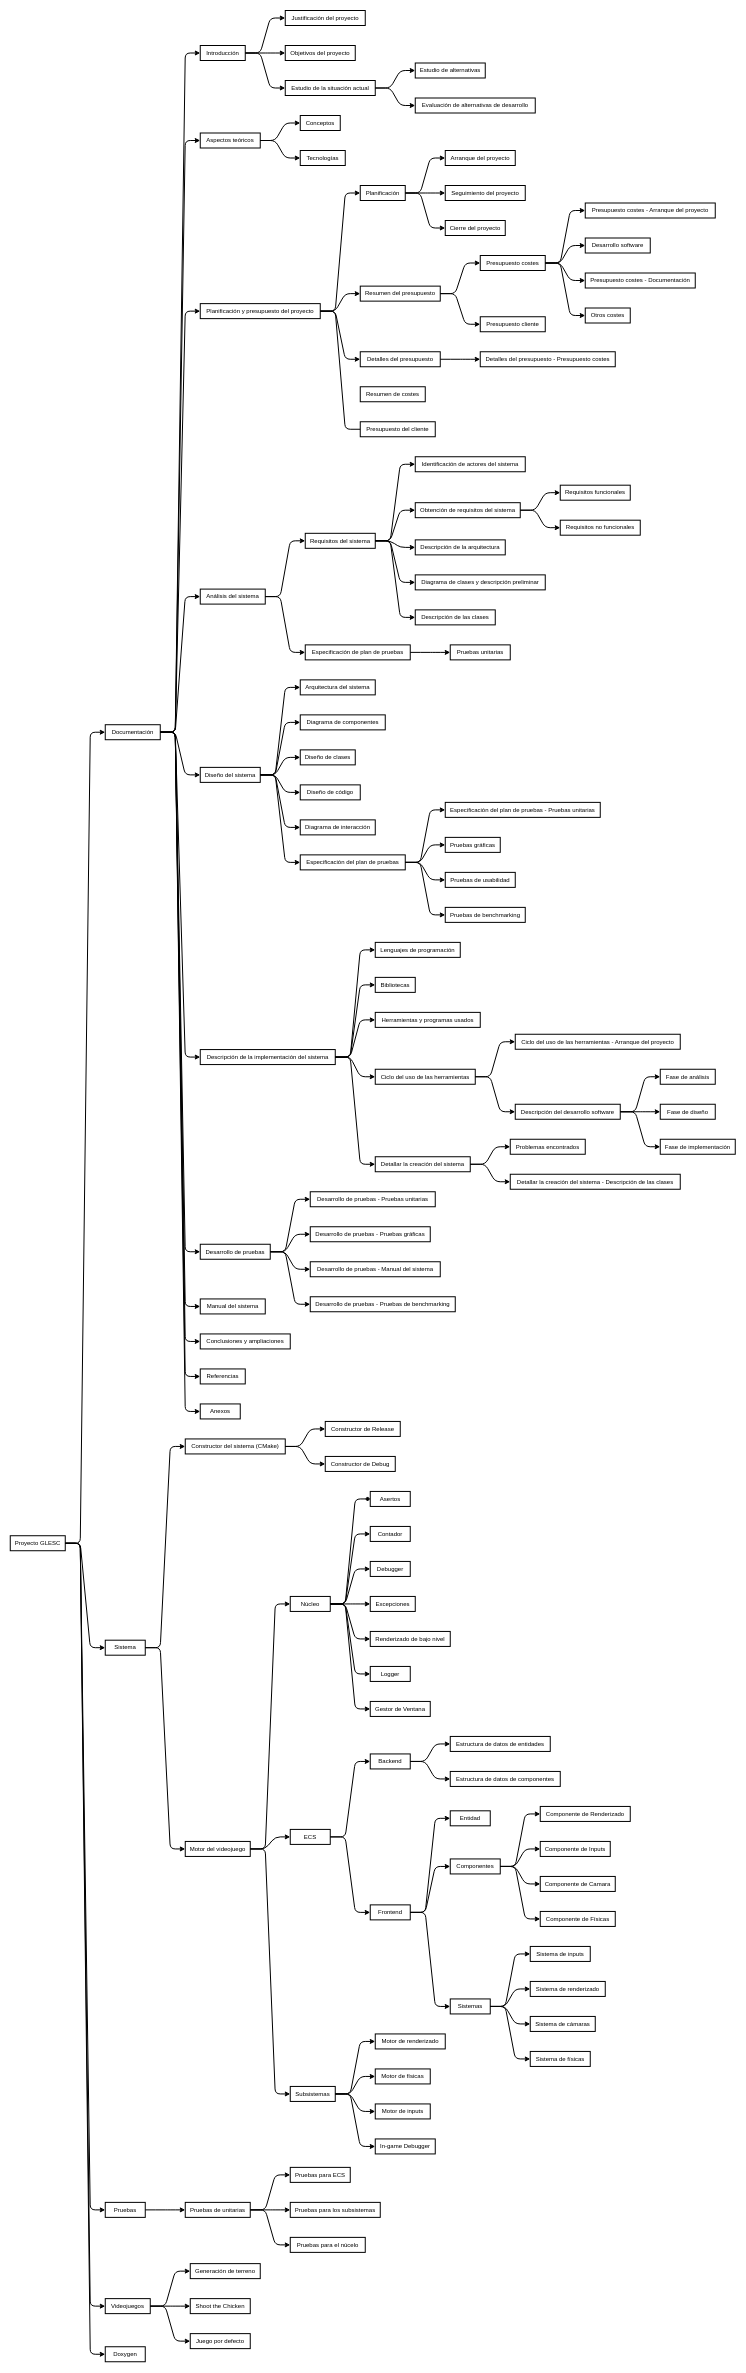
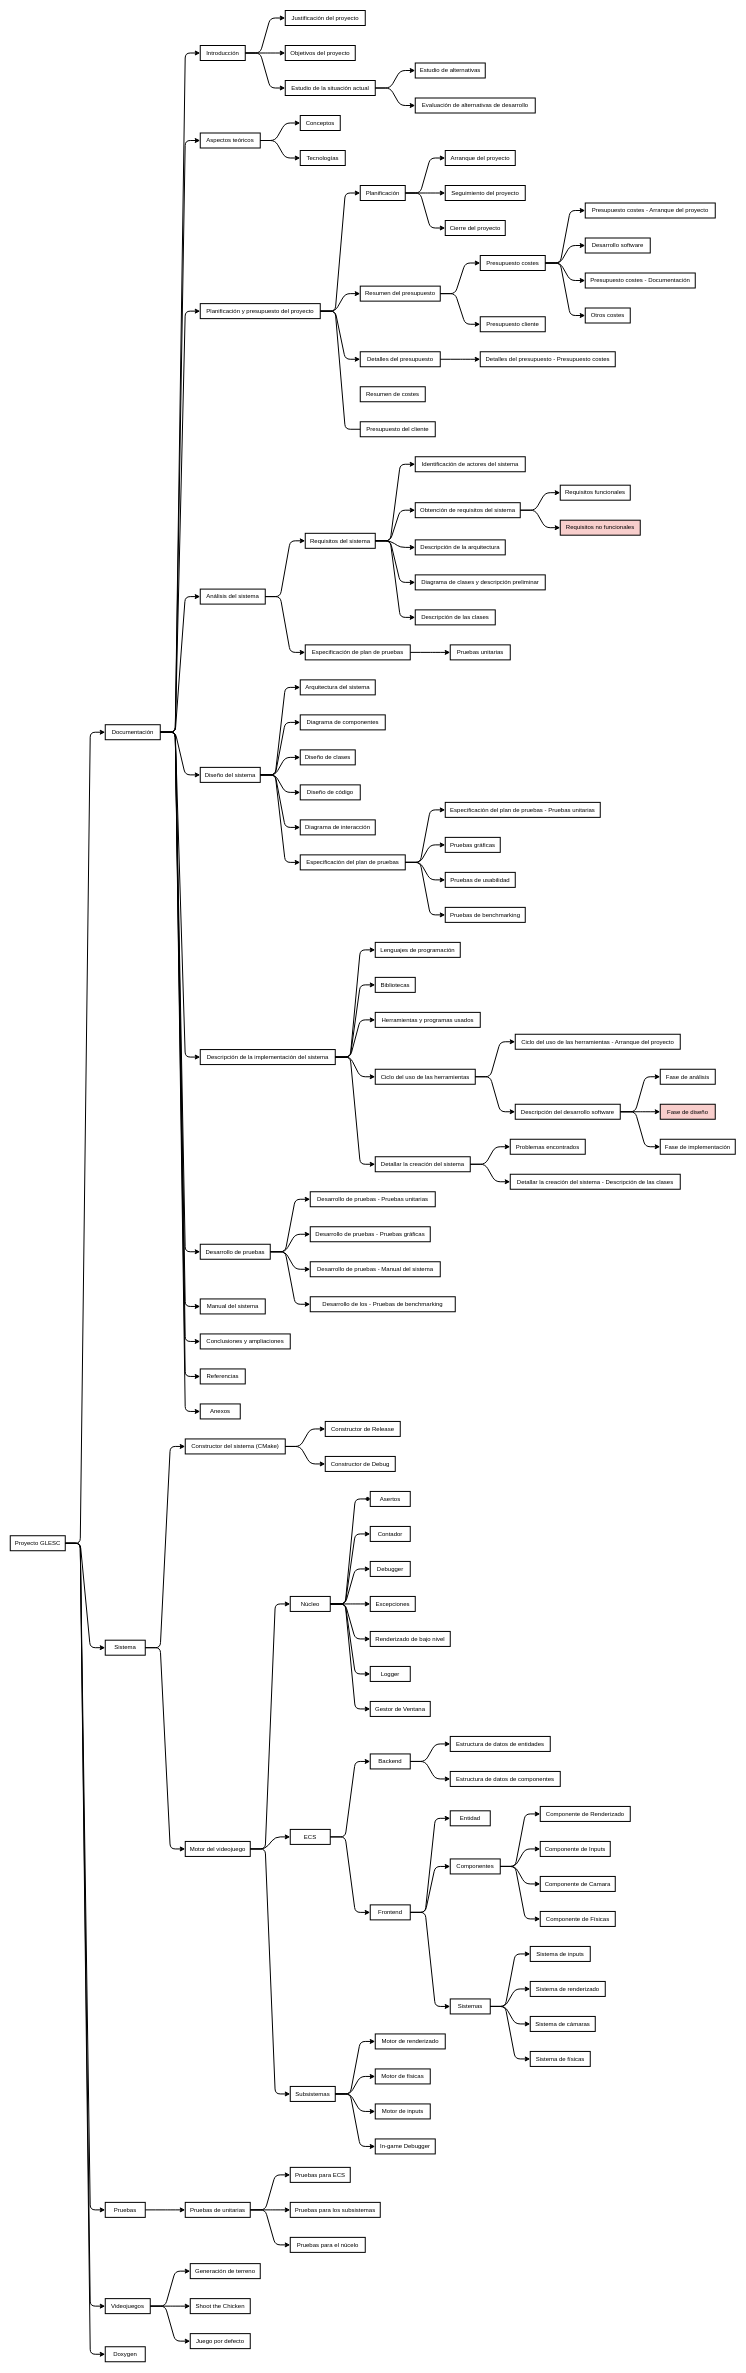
node "Requisitos no funcionales": fillcolor #ffffff -> #f8cecc
node "Fase de diseño": fillcolor #ffffff -> #f8cecc
node "Desarrollo de pruebas - Pruebas de benchmarking": label "Desarrollo de pruebas - Pruebas de benchmarking" -> "Desarrollo de los - Pruebas de benchmarking"
